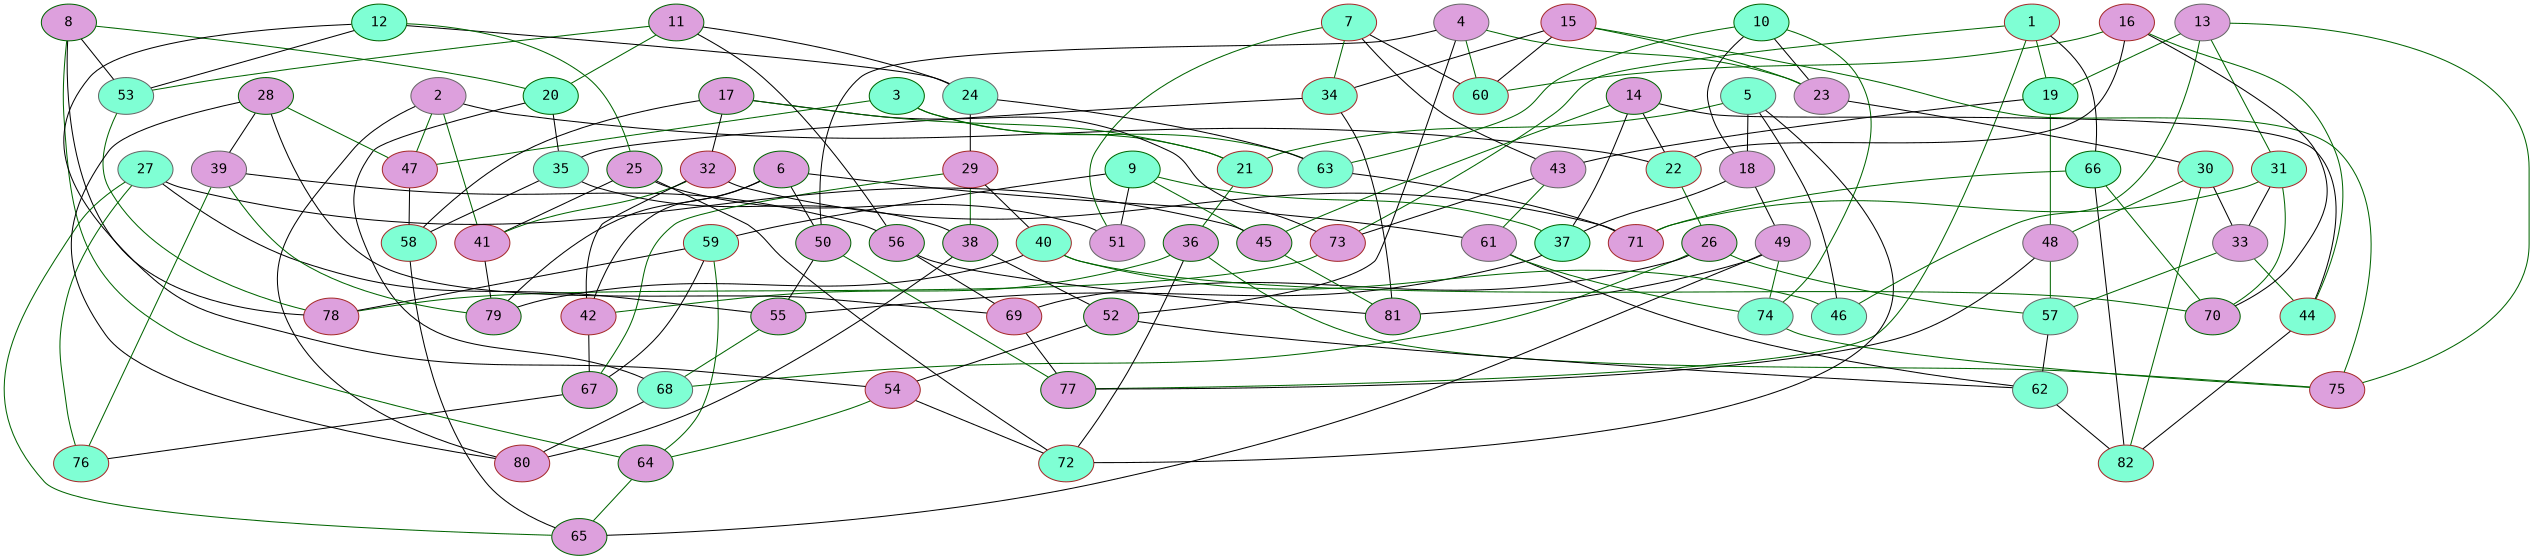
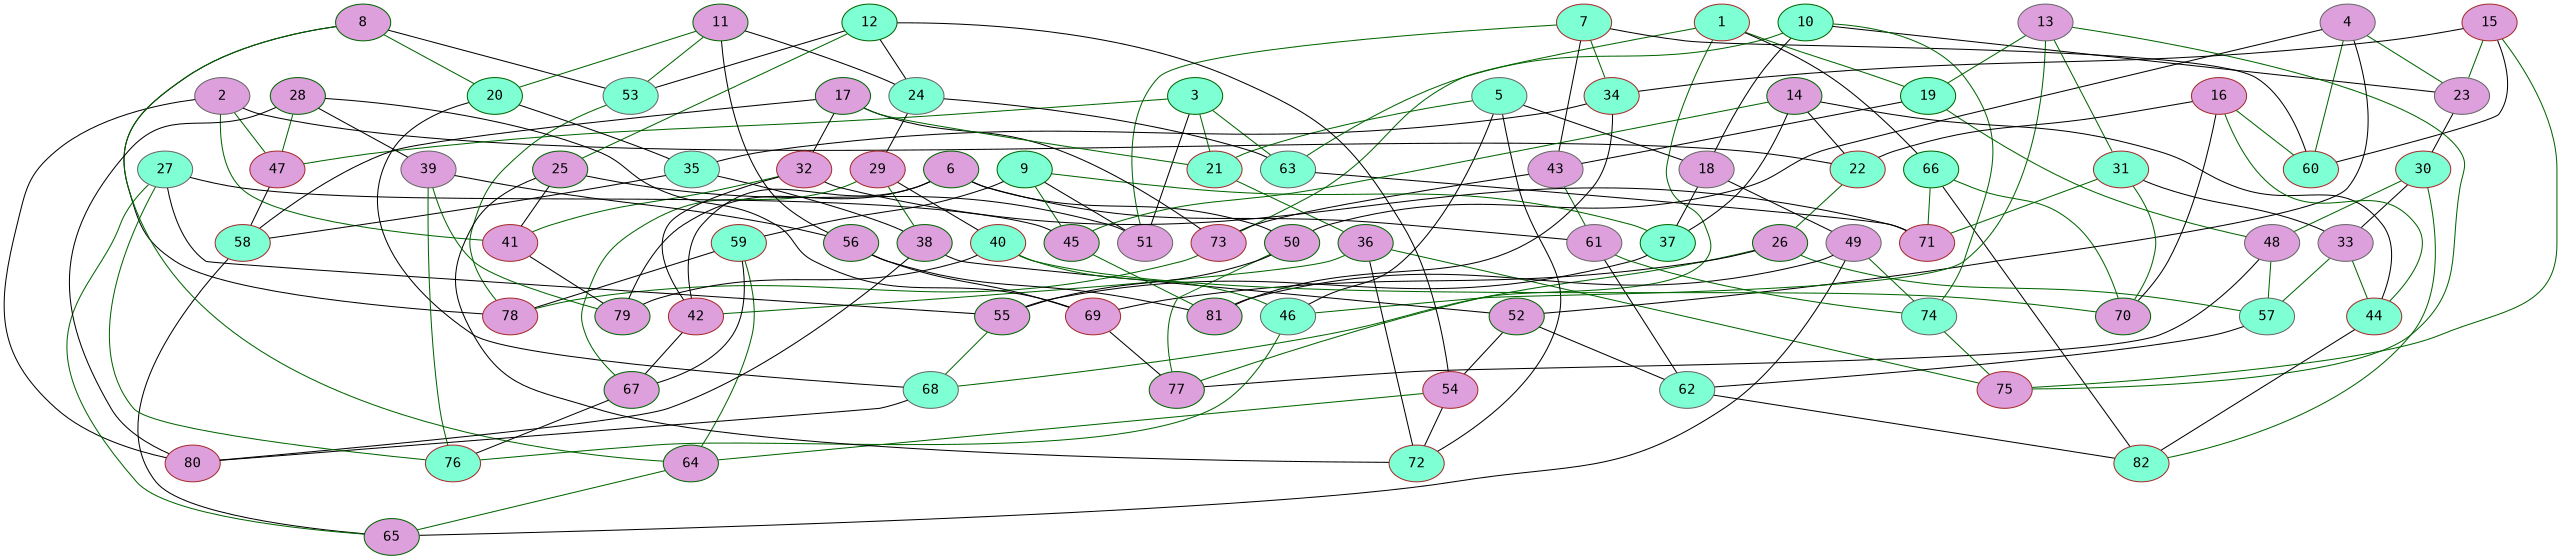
edge "3" -- "51": added
edge "46" -- "76": added
